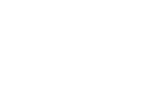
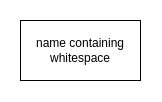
node "name containing whitespace": added
